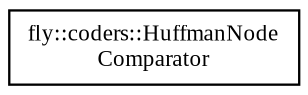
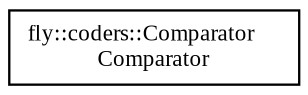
node "fly::coders::HuffmanNode Comparator": label "fly::coders::HuffmanNode Comparator" -> "fly::coders::Comparator Comparator"
